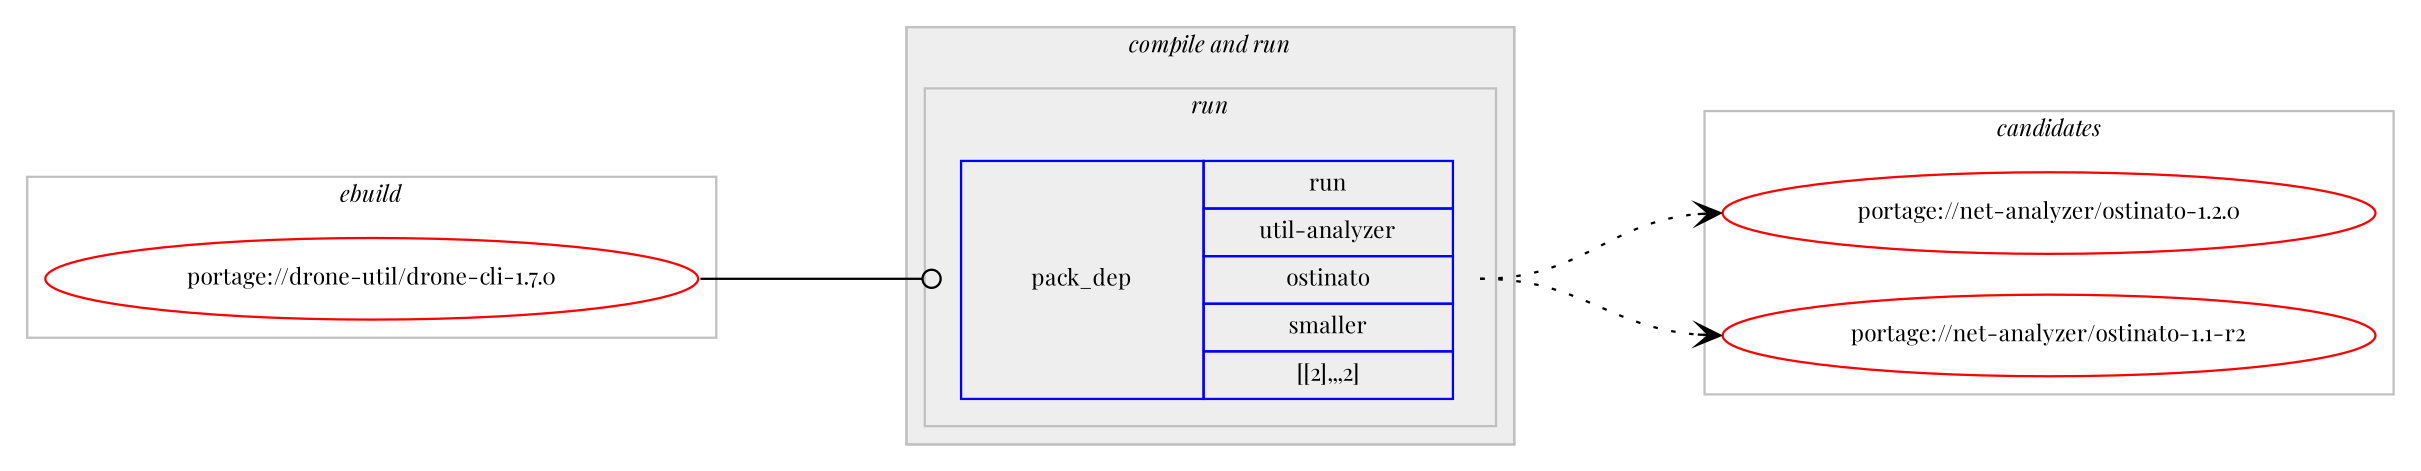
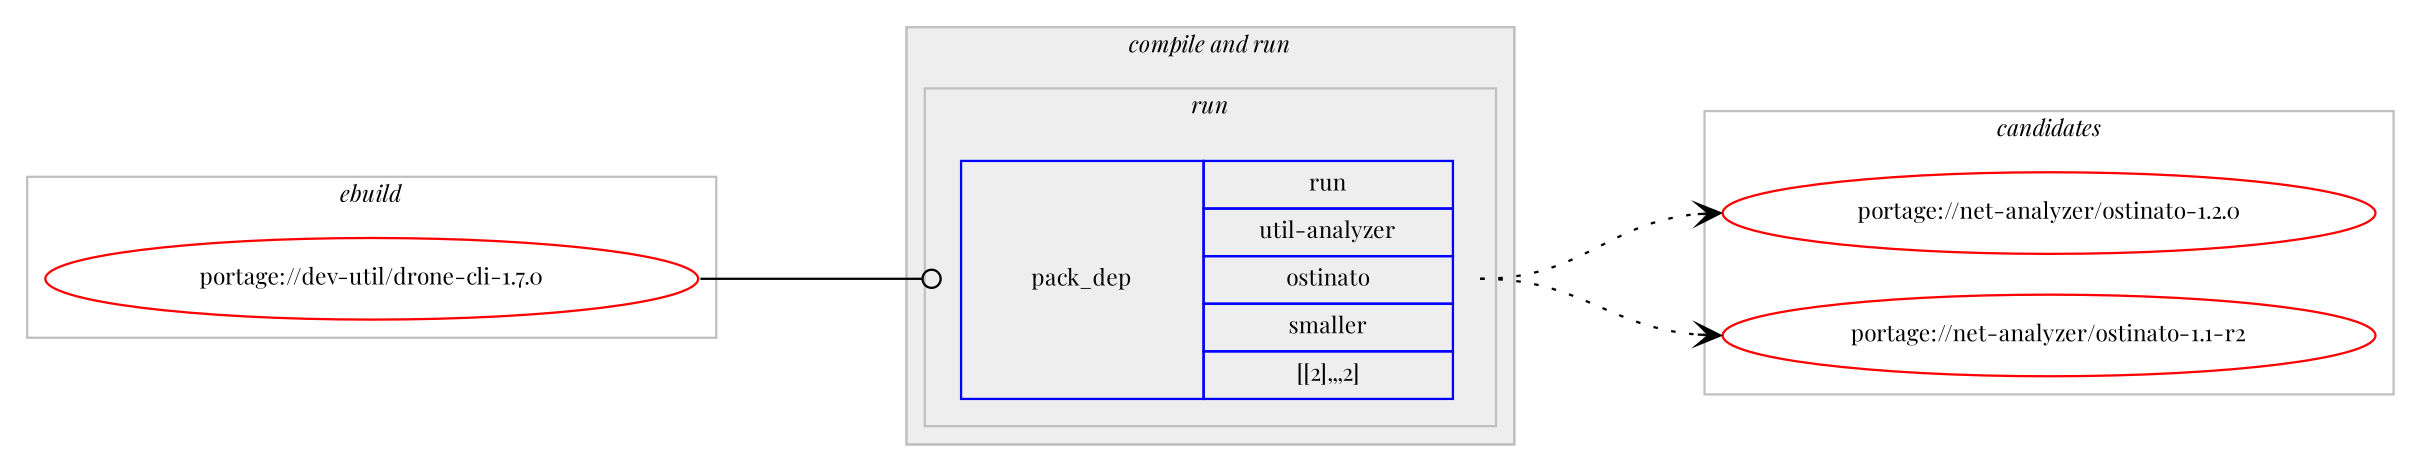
node "portage://drone-util/drone-cli-1.7.0": label "portage://drone-util/drone-cli-1.7.0" -> "portage://dev-util/drone-cli-1.7.0"
